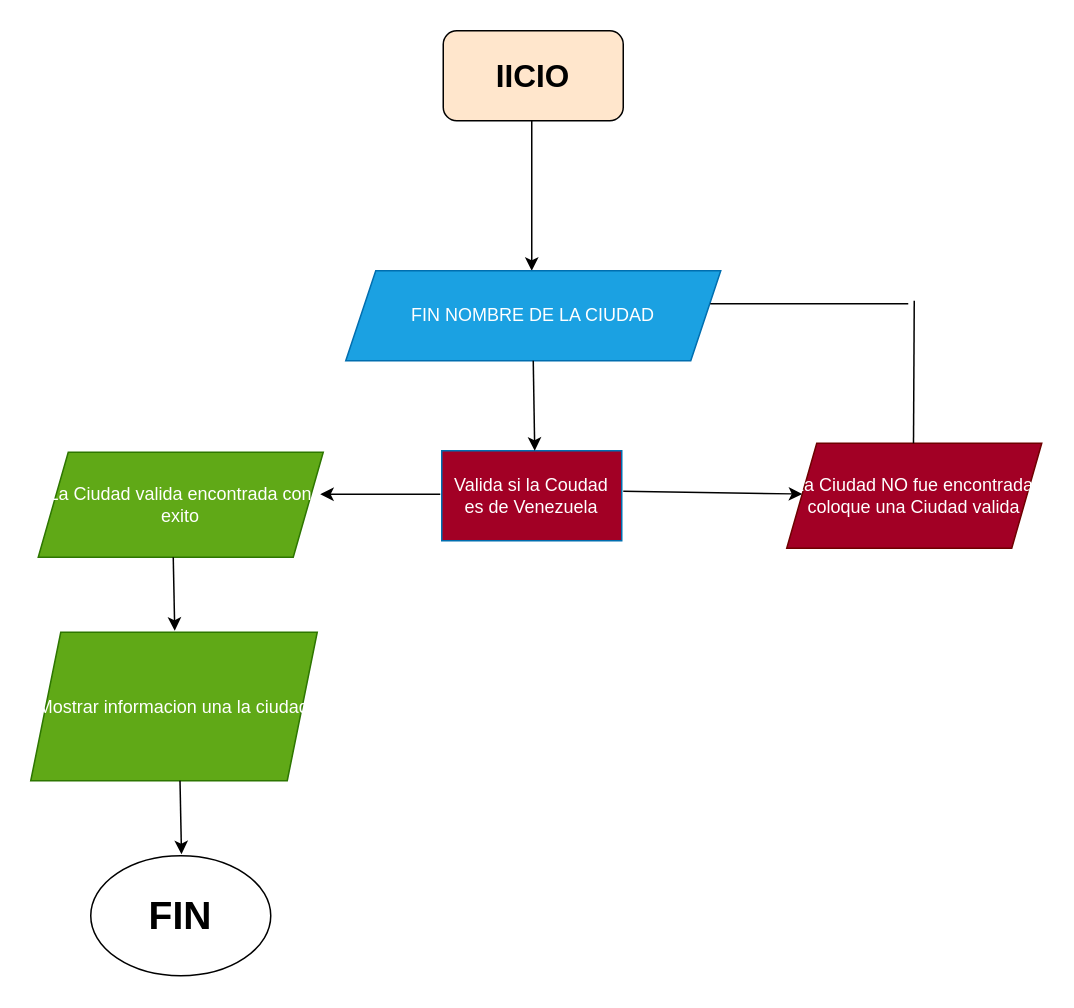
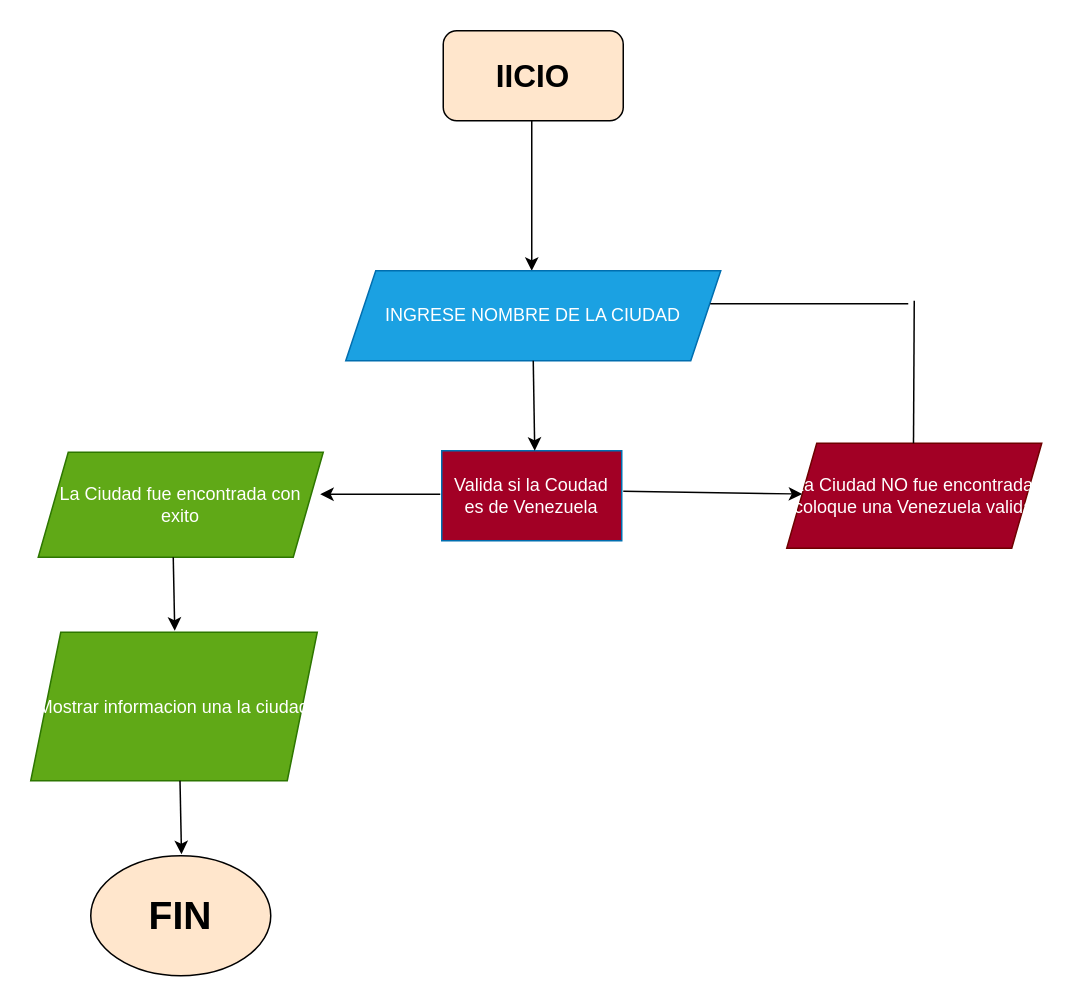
node "FIN NOMBRE DE LA CIUDAD": label "FIN NOMBRE DE LA CIUDAD" -> "INGRESE NOMBRE DE LA CIUDAD"
node "La Ciudad NO fue encontrada coloque una Ciudad valida": label "La Ciudad NO fue encontrada coloque una Ciudad valida" -> "La Ciudad NO fue encontrada coloque una Venezuela valida"
node "La Ciudad valida encontrada con exito": label "La Ciudad valida encontrada con exito" -> "La Ciudad fue encontrada con exito"
node "FIN": fillcolor #ffffff -> #ffe6cc
